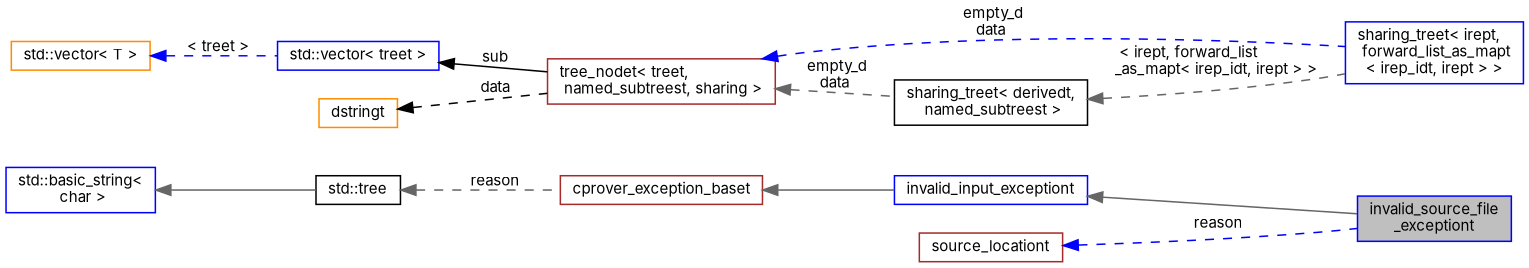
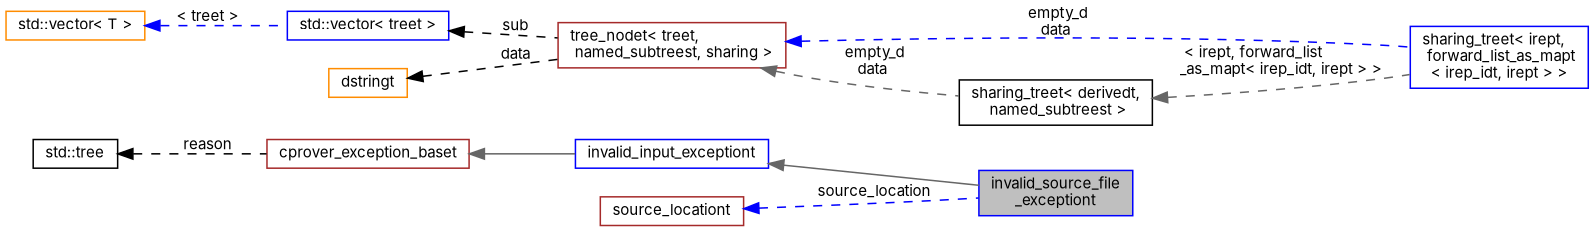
edge "tree_nodet< treet, named_subtreest, sharing >" -> "std::vector< treet >": style solid -> dashed
node "std::basic_string< char >": removed
edge "cprover_exception_baset" -> "std::tree": color gray40 -> black
edge "invalid_source_file _exceptiont" -> "source_locationt": label " reason" -> " source_location"
